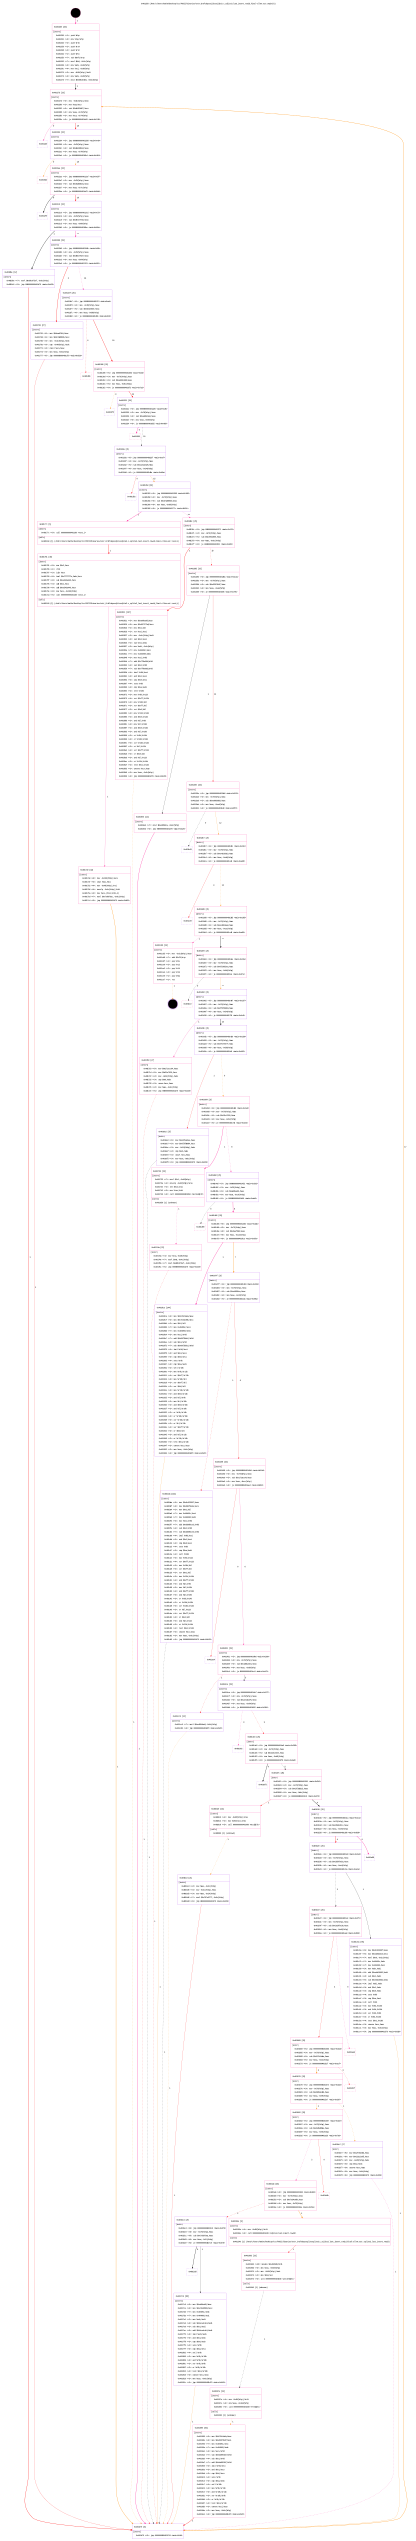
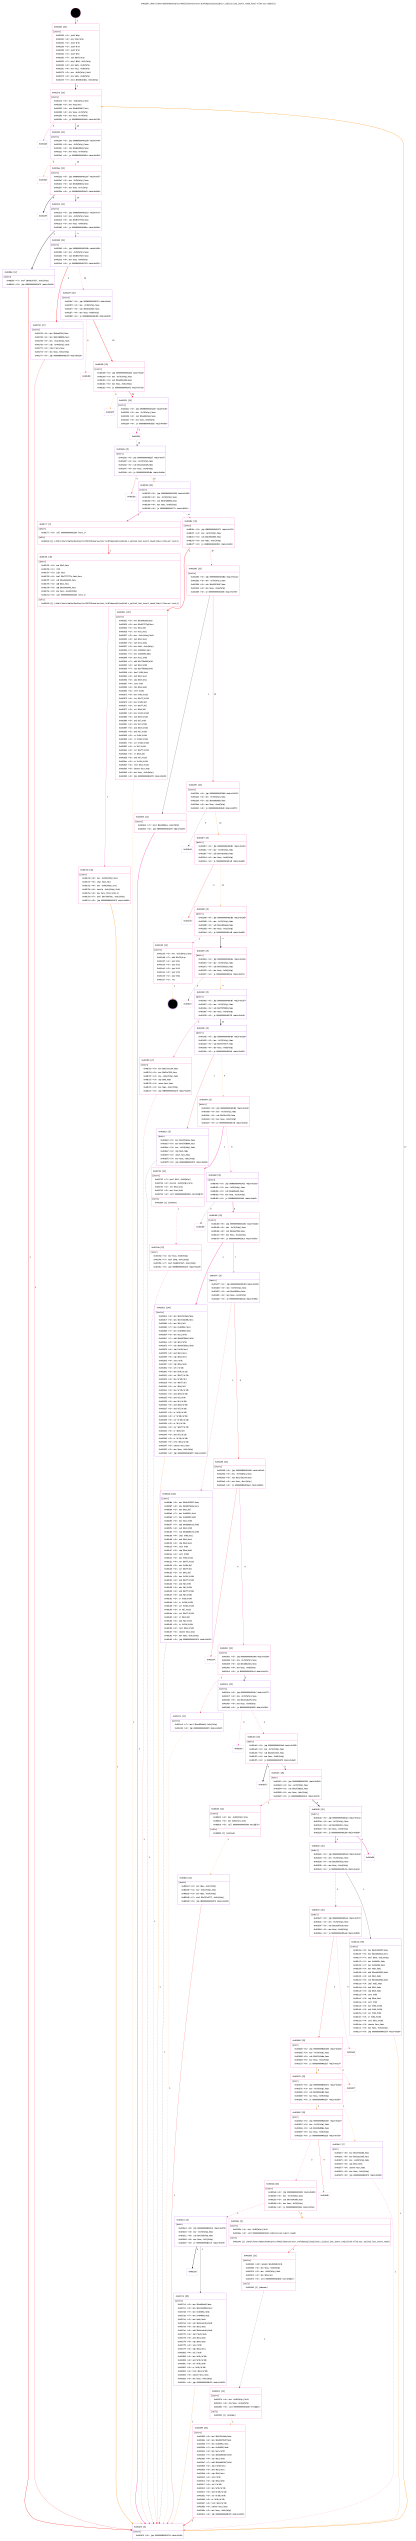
edge "0x401321 [25]" -> "0x40133a [25]": now "0x401655" -> "0x40133a [25]"
